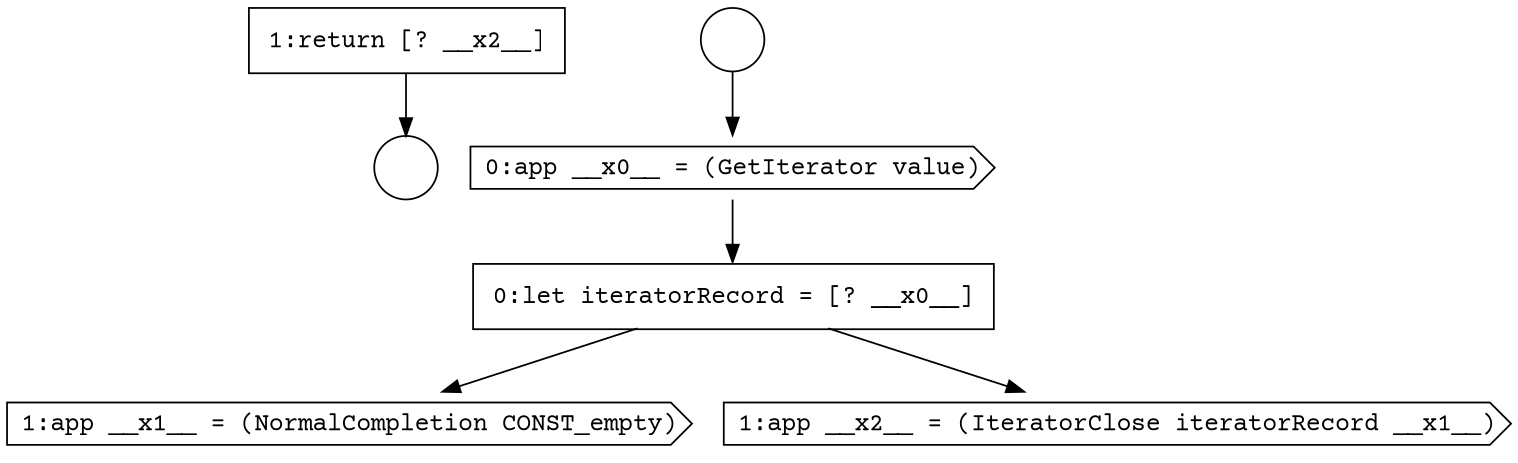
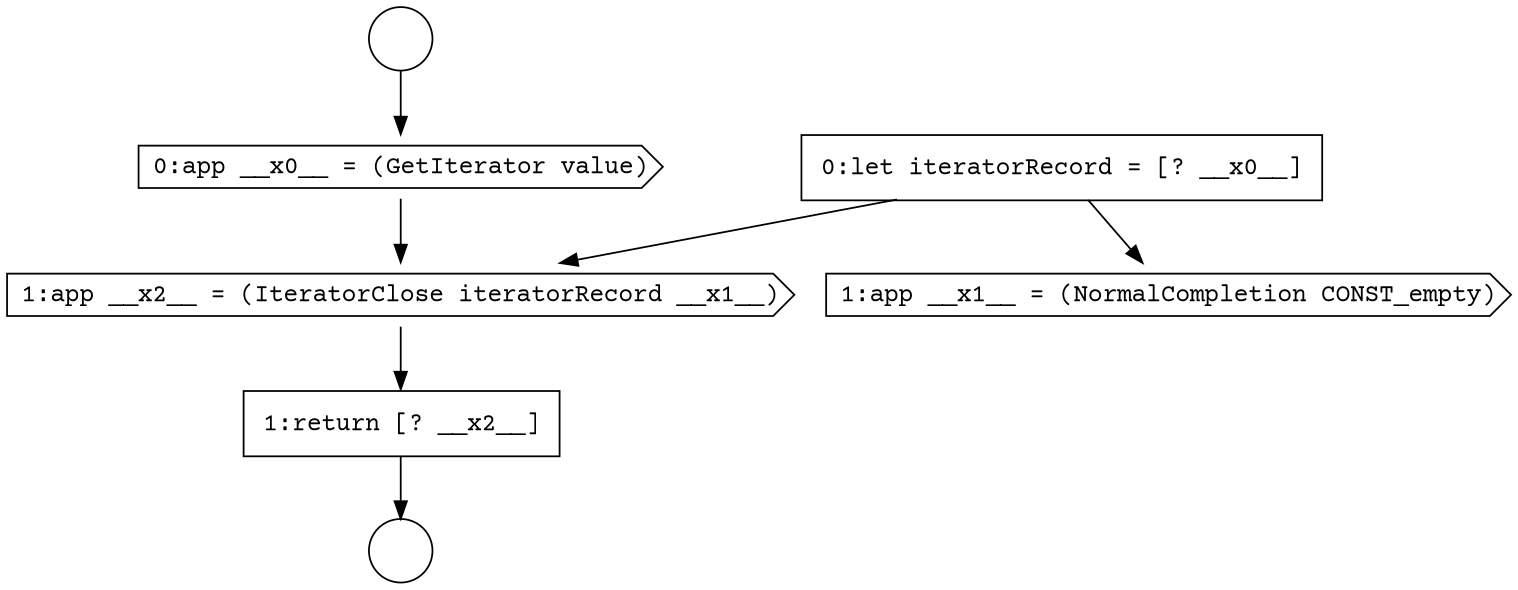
edge "0:app __x0__ = (GetIterator value)" -> "0:let iteratorRecord = [? __x0__]": now "0:app __x0__ = (GetIterator value)" -> "1:app __x2__ = (IteratorClose iteratorRecord __x1__)"
edge "1:app __x2__ = (IteratorClose iteratorRecord __x1__)" -> "1:return [? __x2__]": added
